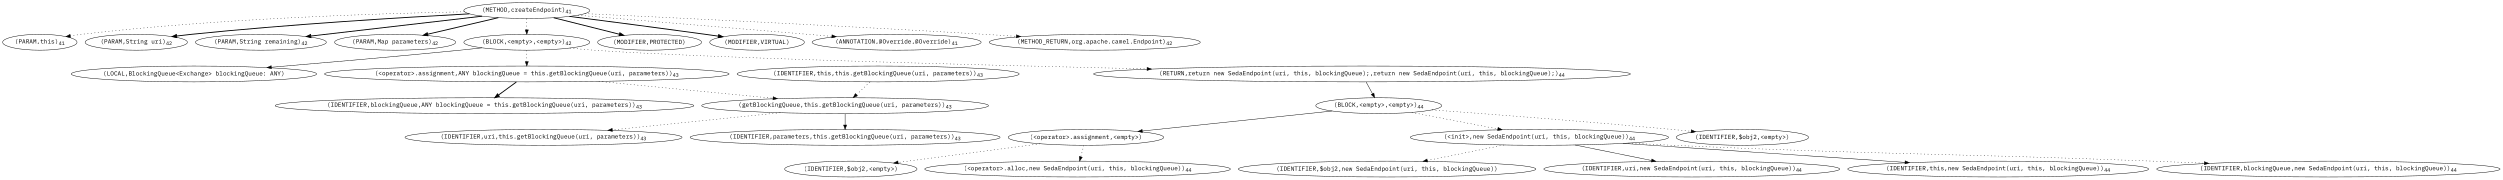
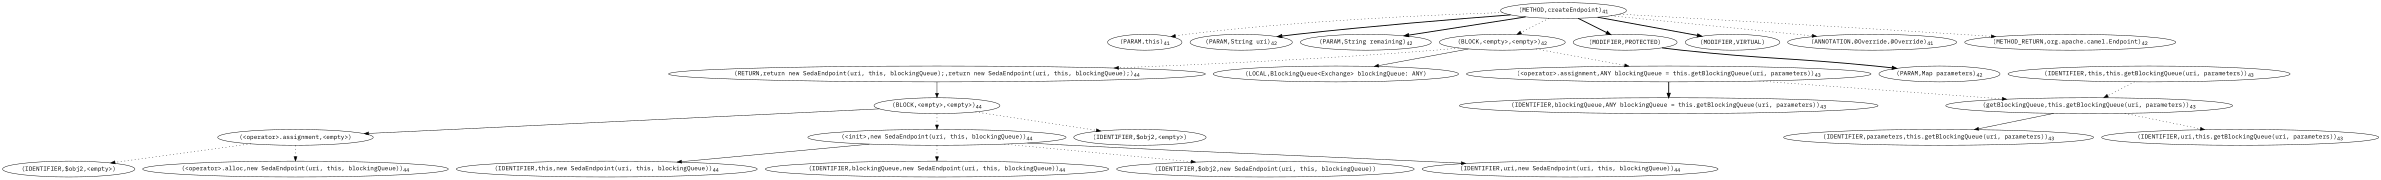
edge "(METHOD,createEndpoint)" -> "(PARAM,Map parameters)": now "(MODIFIER,PROTECTED)" -> "(PARAM,Map parameters)"
